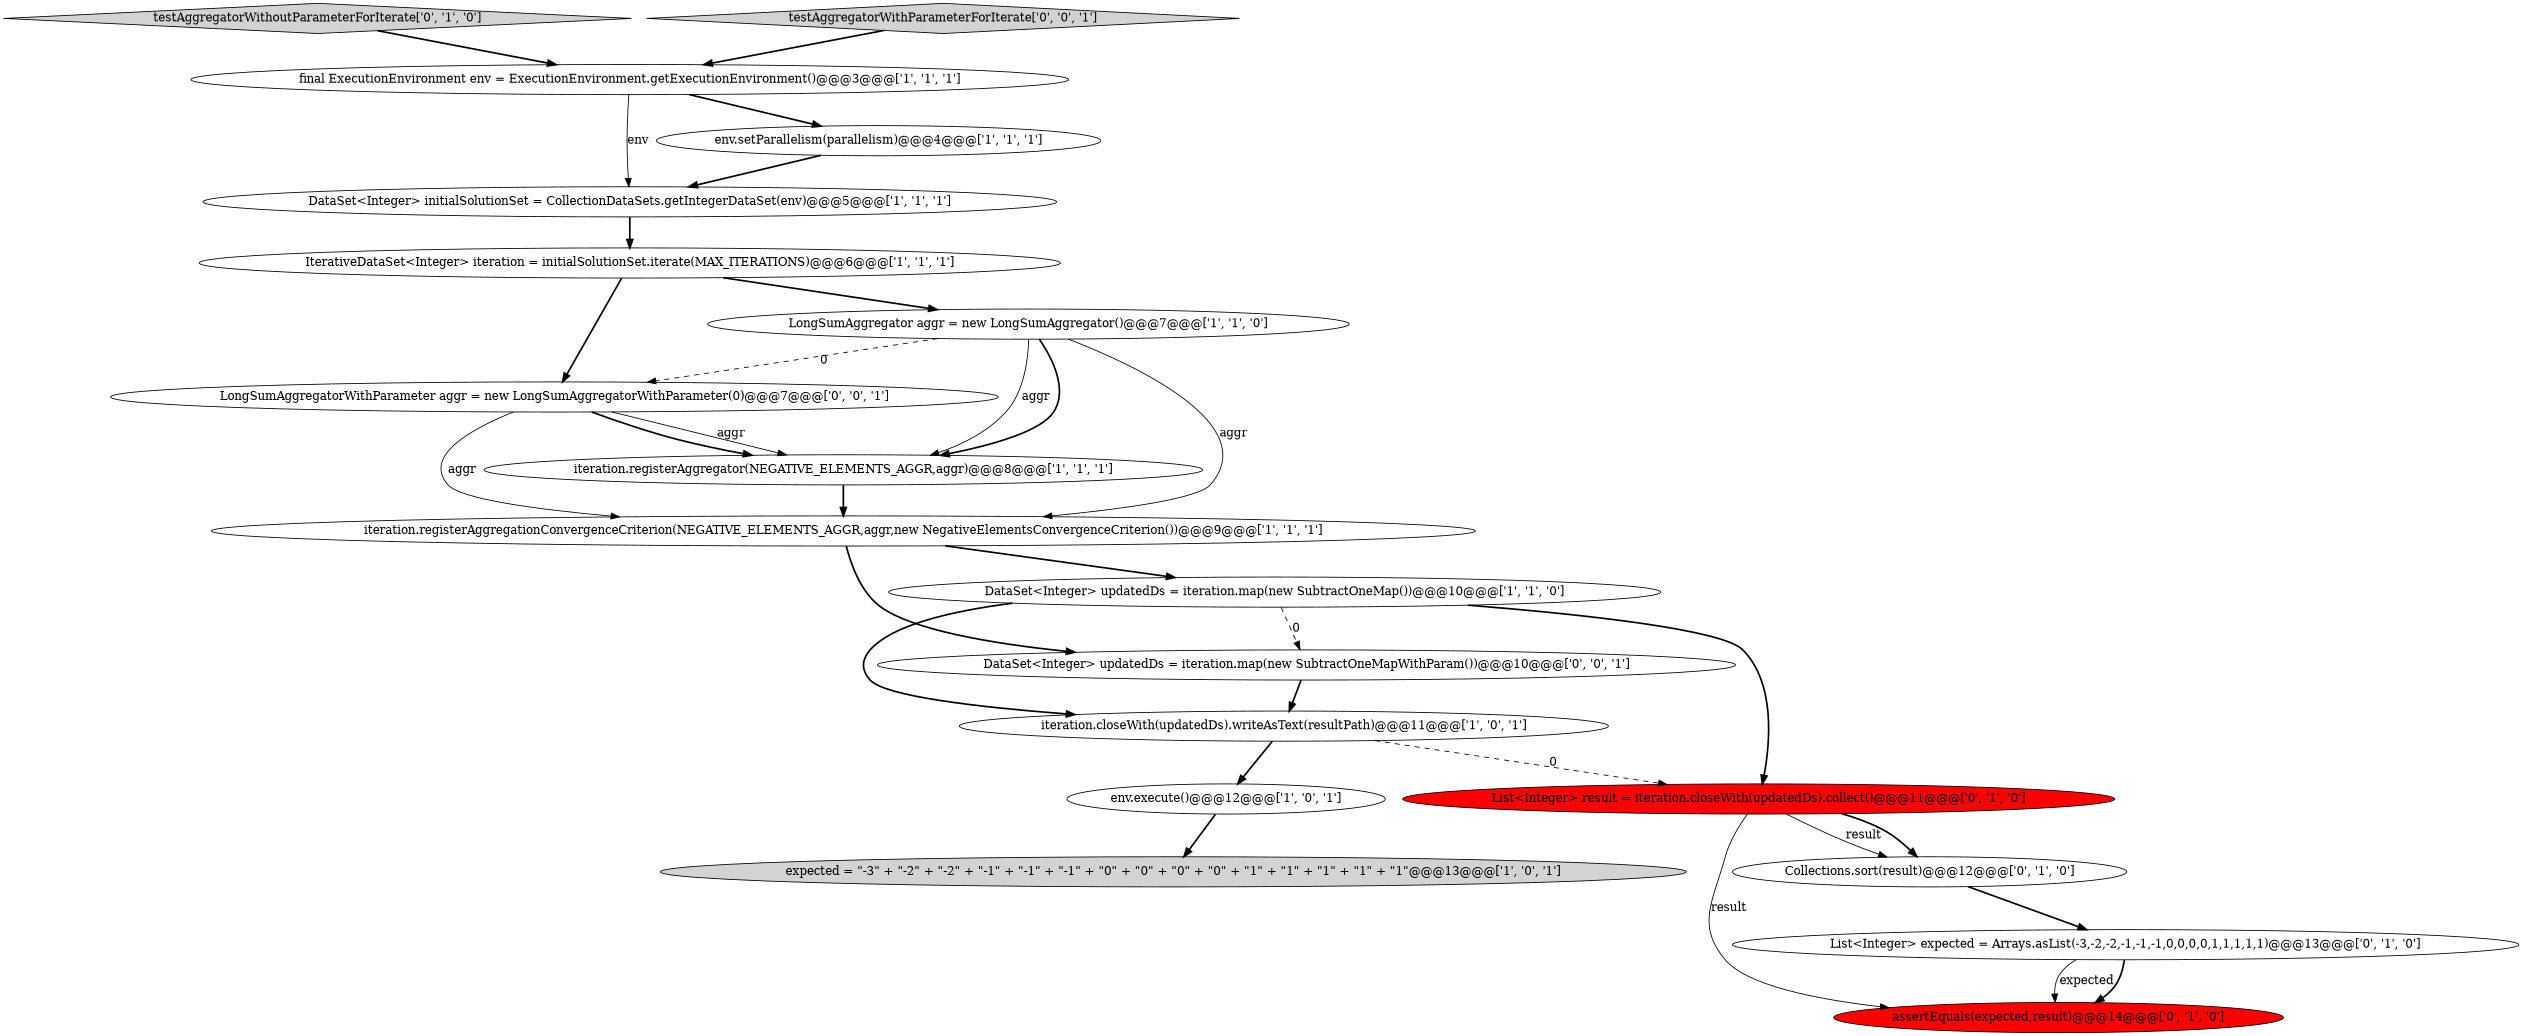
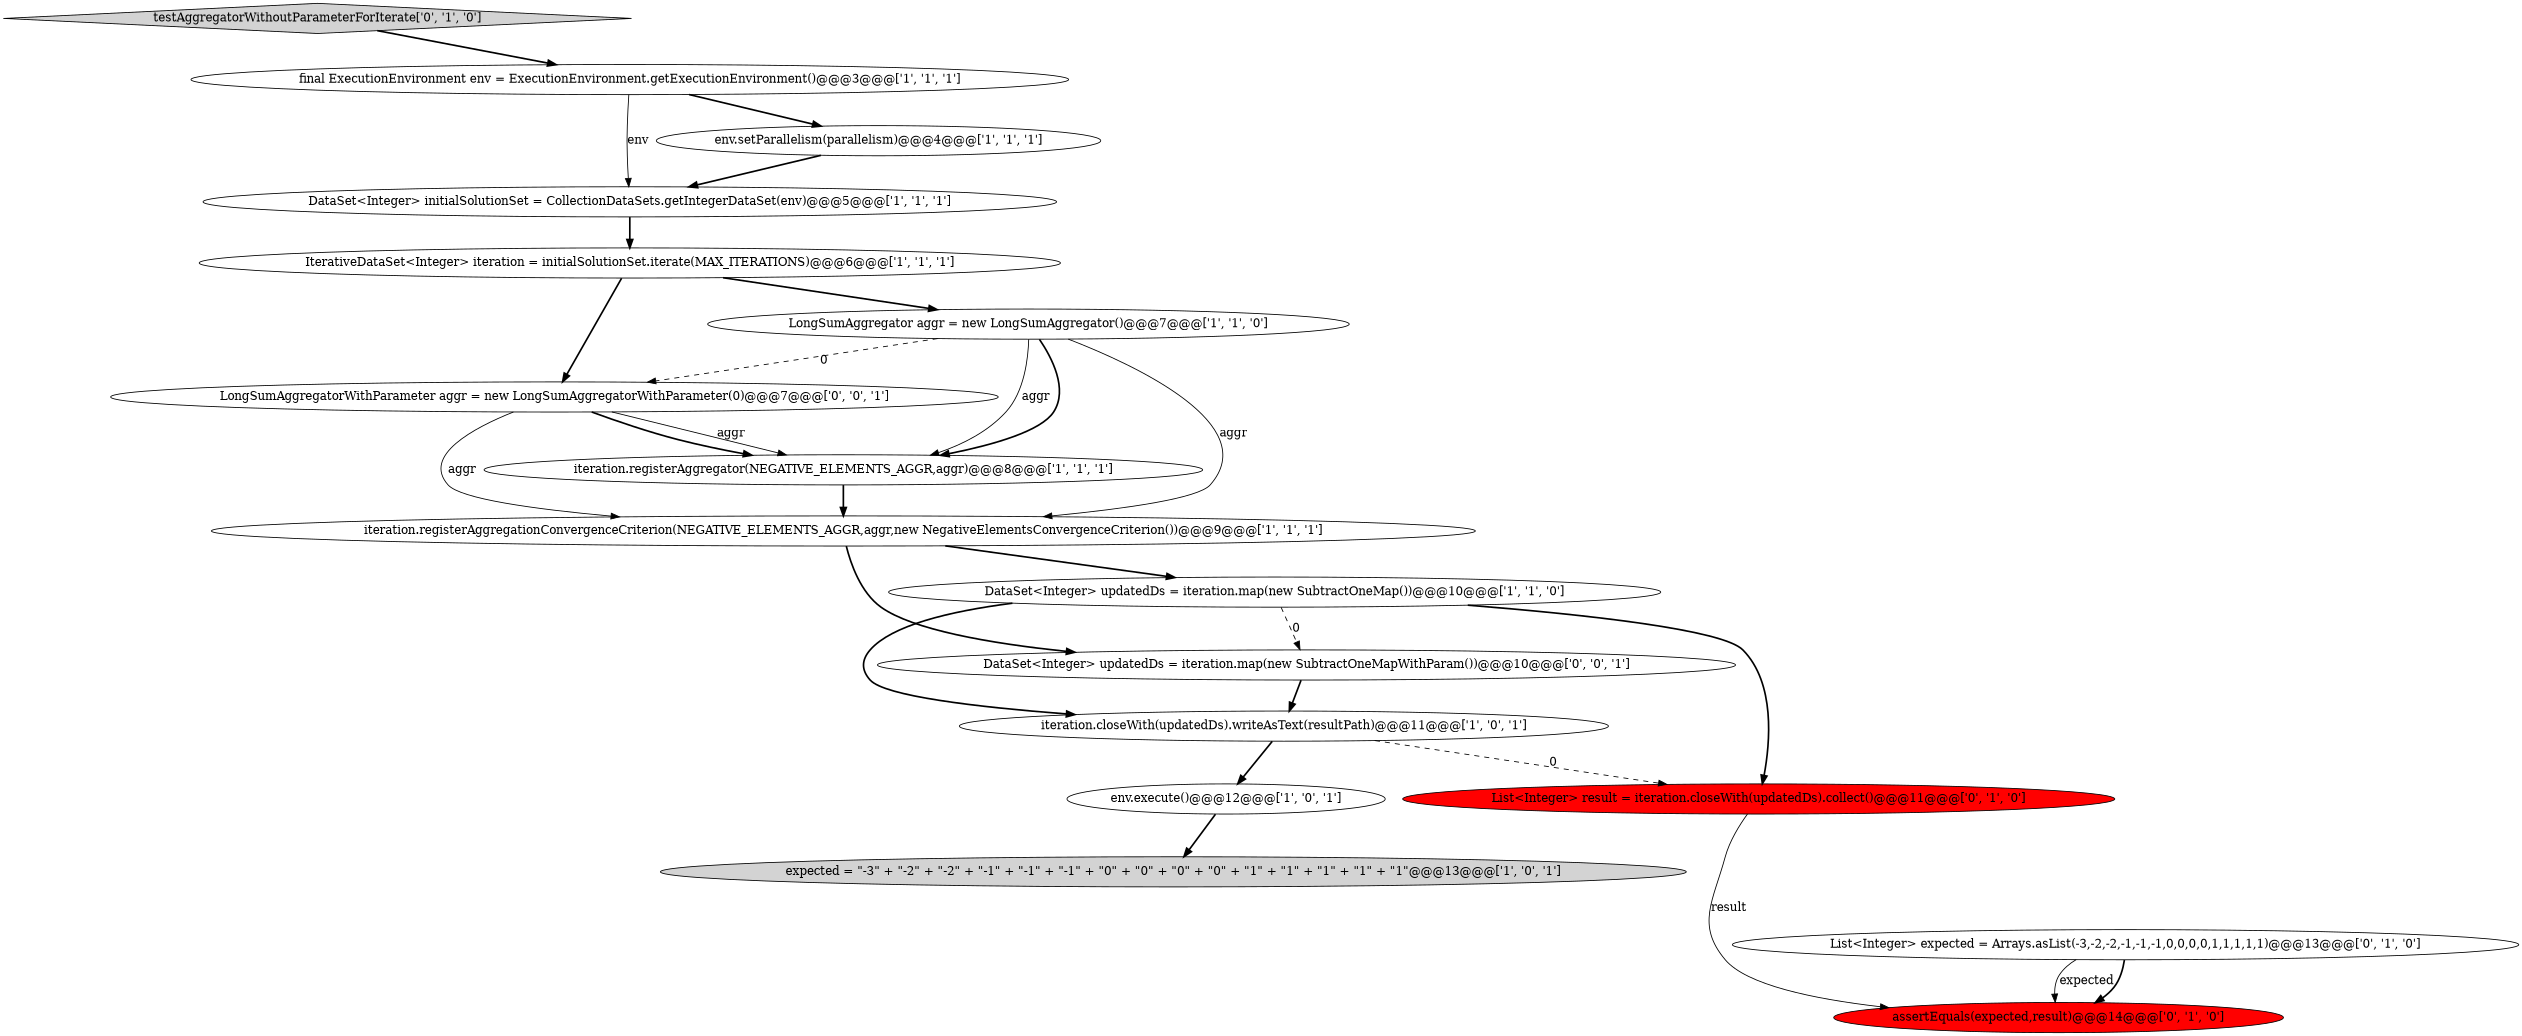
node "testAggregatorWithParameterForIterate['0', '0', '1']": removed
node "Collections.sort(result)@@@12@@@['0', '1', '0']": removed
